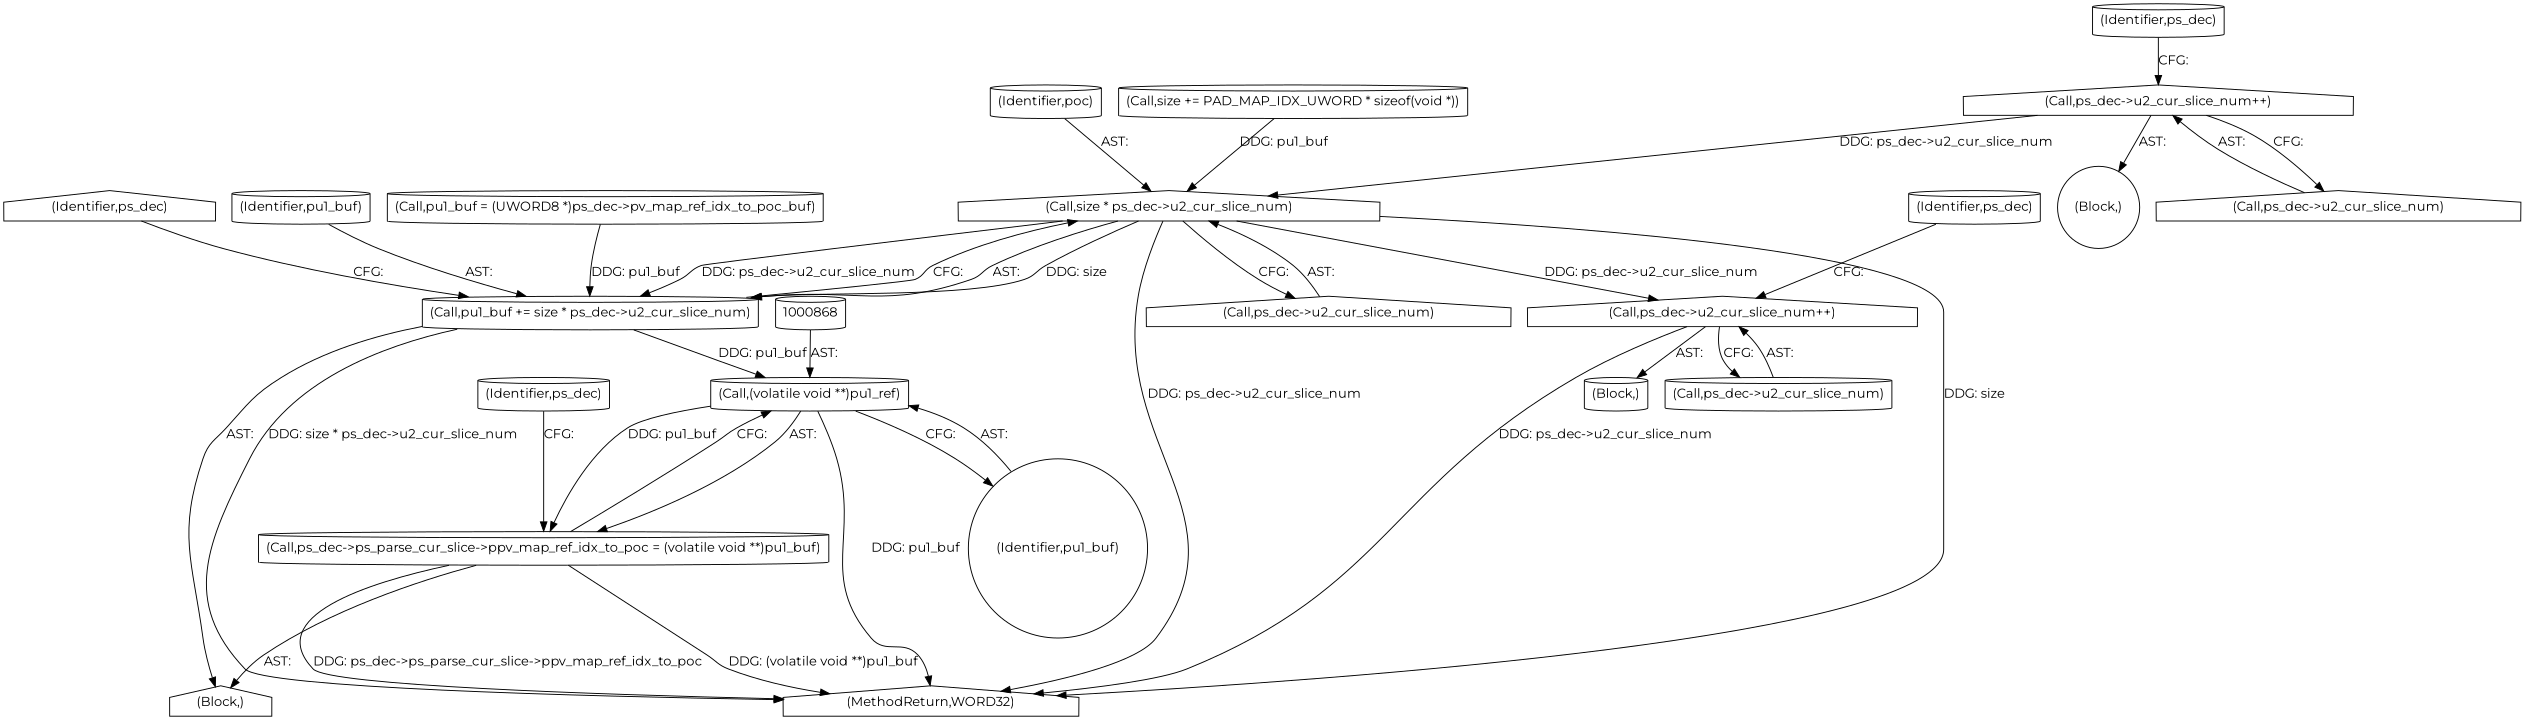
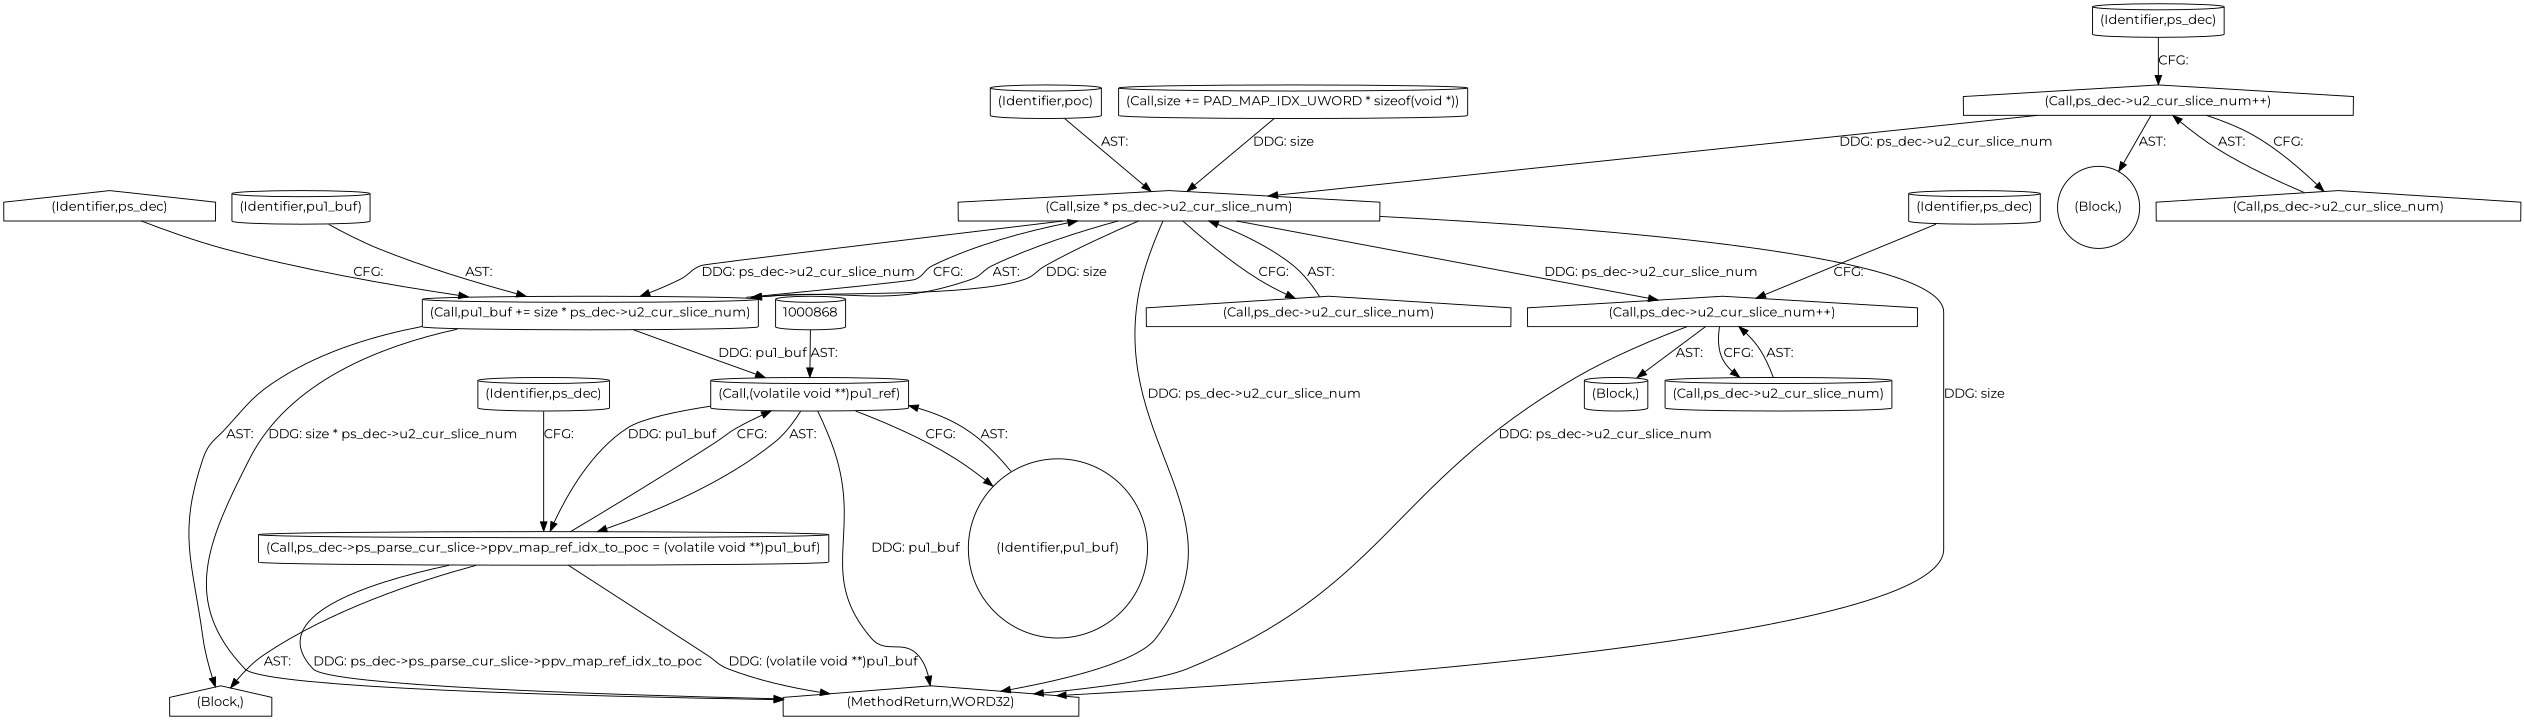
edge "(Call,size += PAD_MAP_IDX_UWORD * sizeof(void *))" -> "(Call,size * ps_dec->u2_cur_slice_num)": label "DDG: pu1_buf" -> "DDG: size"
node "(Call,pu1_buf = (UWORD8 *)ps_dec->pv_map_ref_idx_to_poc_buf)": removed
